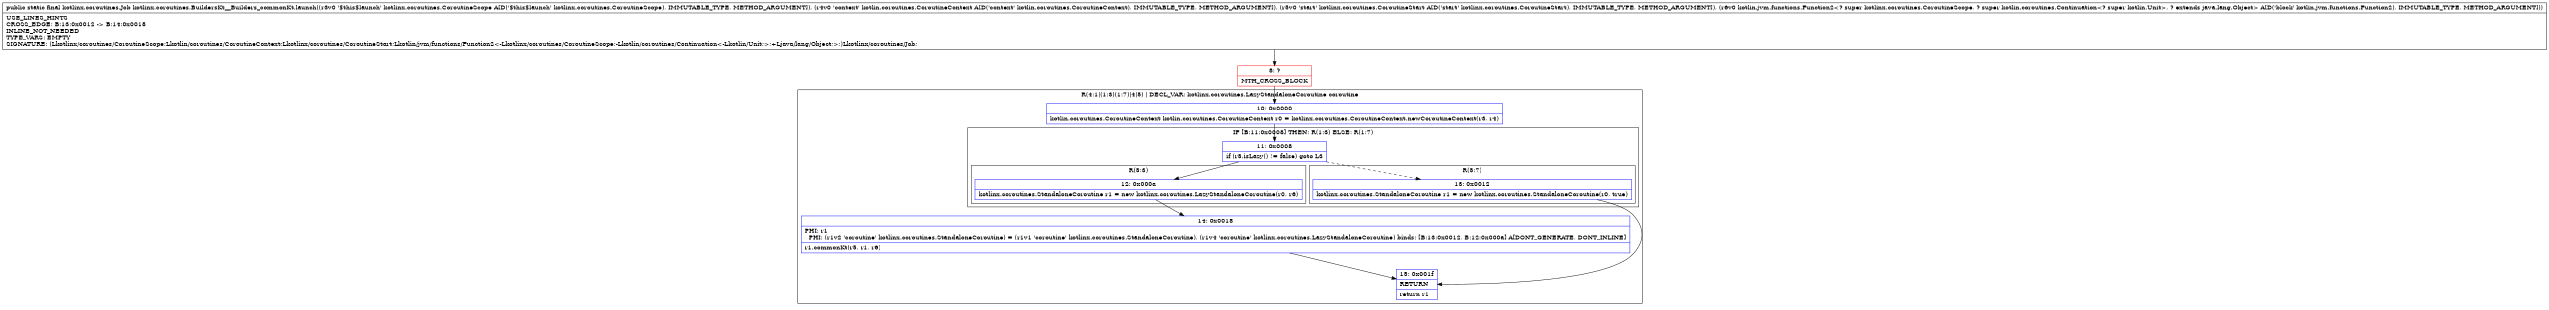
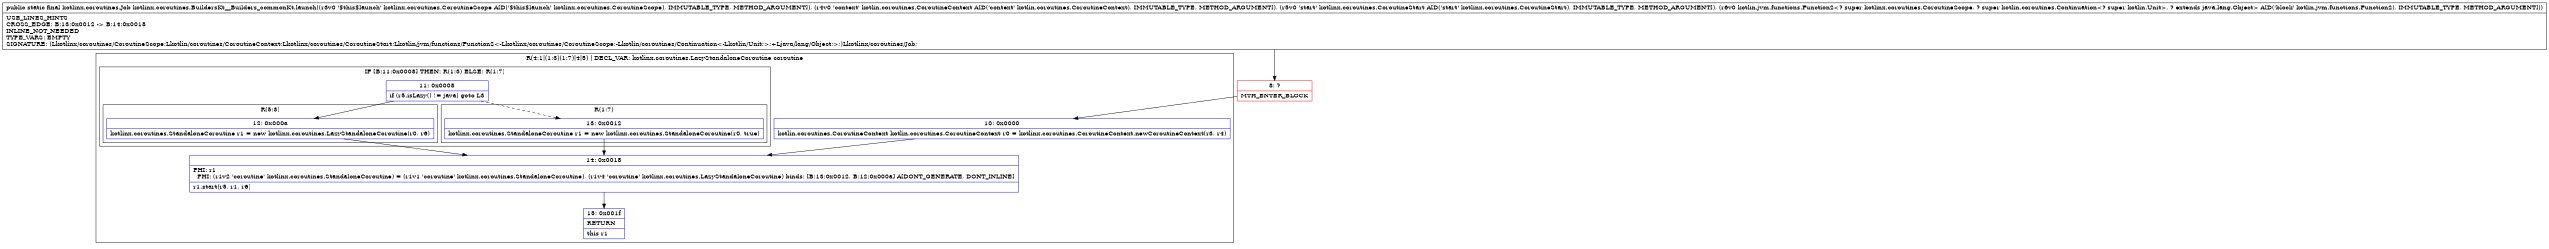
node "8: ?": text "MTH_CROSS_BLOCK" -> "MTH_ENTER_BLOCK"
edge "10: 0x0000" -> "11: 0x0008": now "10: 0x0000" -> "14: 0x0018"
node "11: 0x0008": text "if (r5.isLazy() != false) goto L3" -> "if (r5.isLazy() != java) goto L3"
cluster "R(5:7)": label "R(5:7)" -> "R(1:7)"
node "14: 0x0018": text "r1.commonKt(r5, r1, r6)" -> "r1.start(r5, r1, r6)"
edge "13: 0x0012" -> "15: 0x001f": now "13: 0x0012" -> "14: 0x0018"
node "15: 0x001f": text "return r1" -> "this r1"
